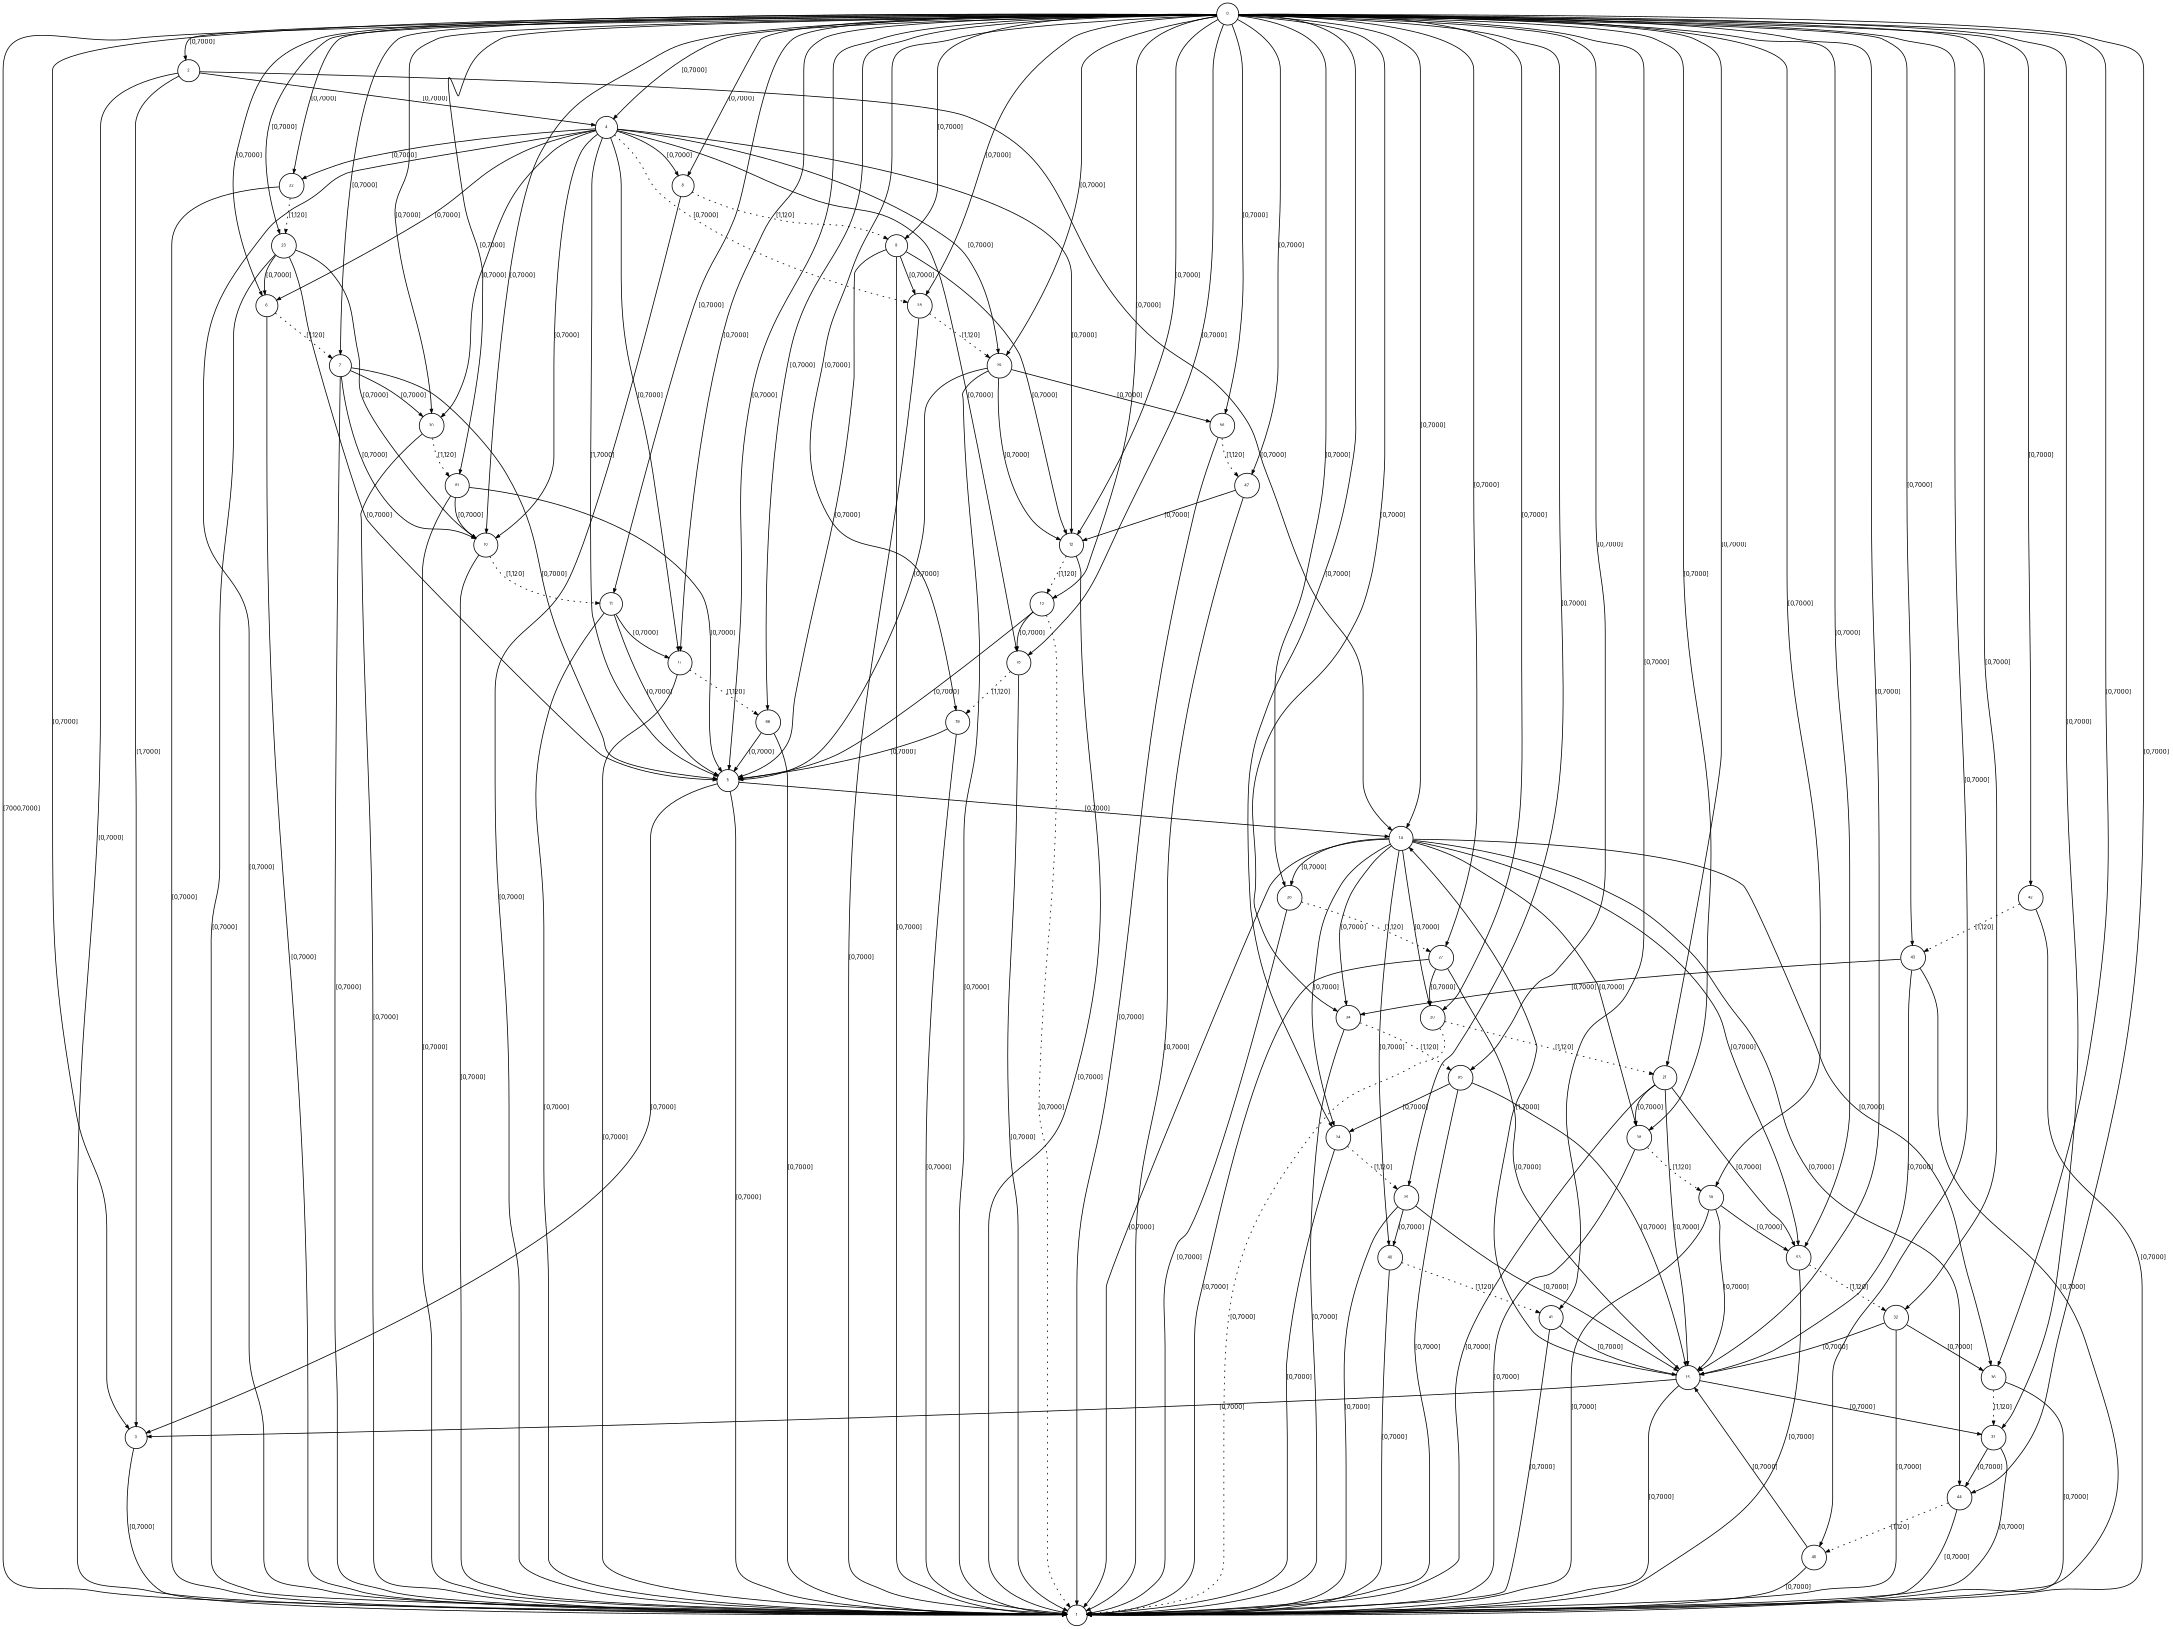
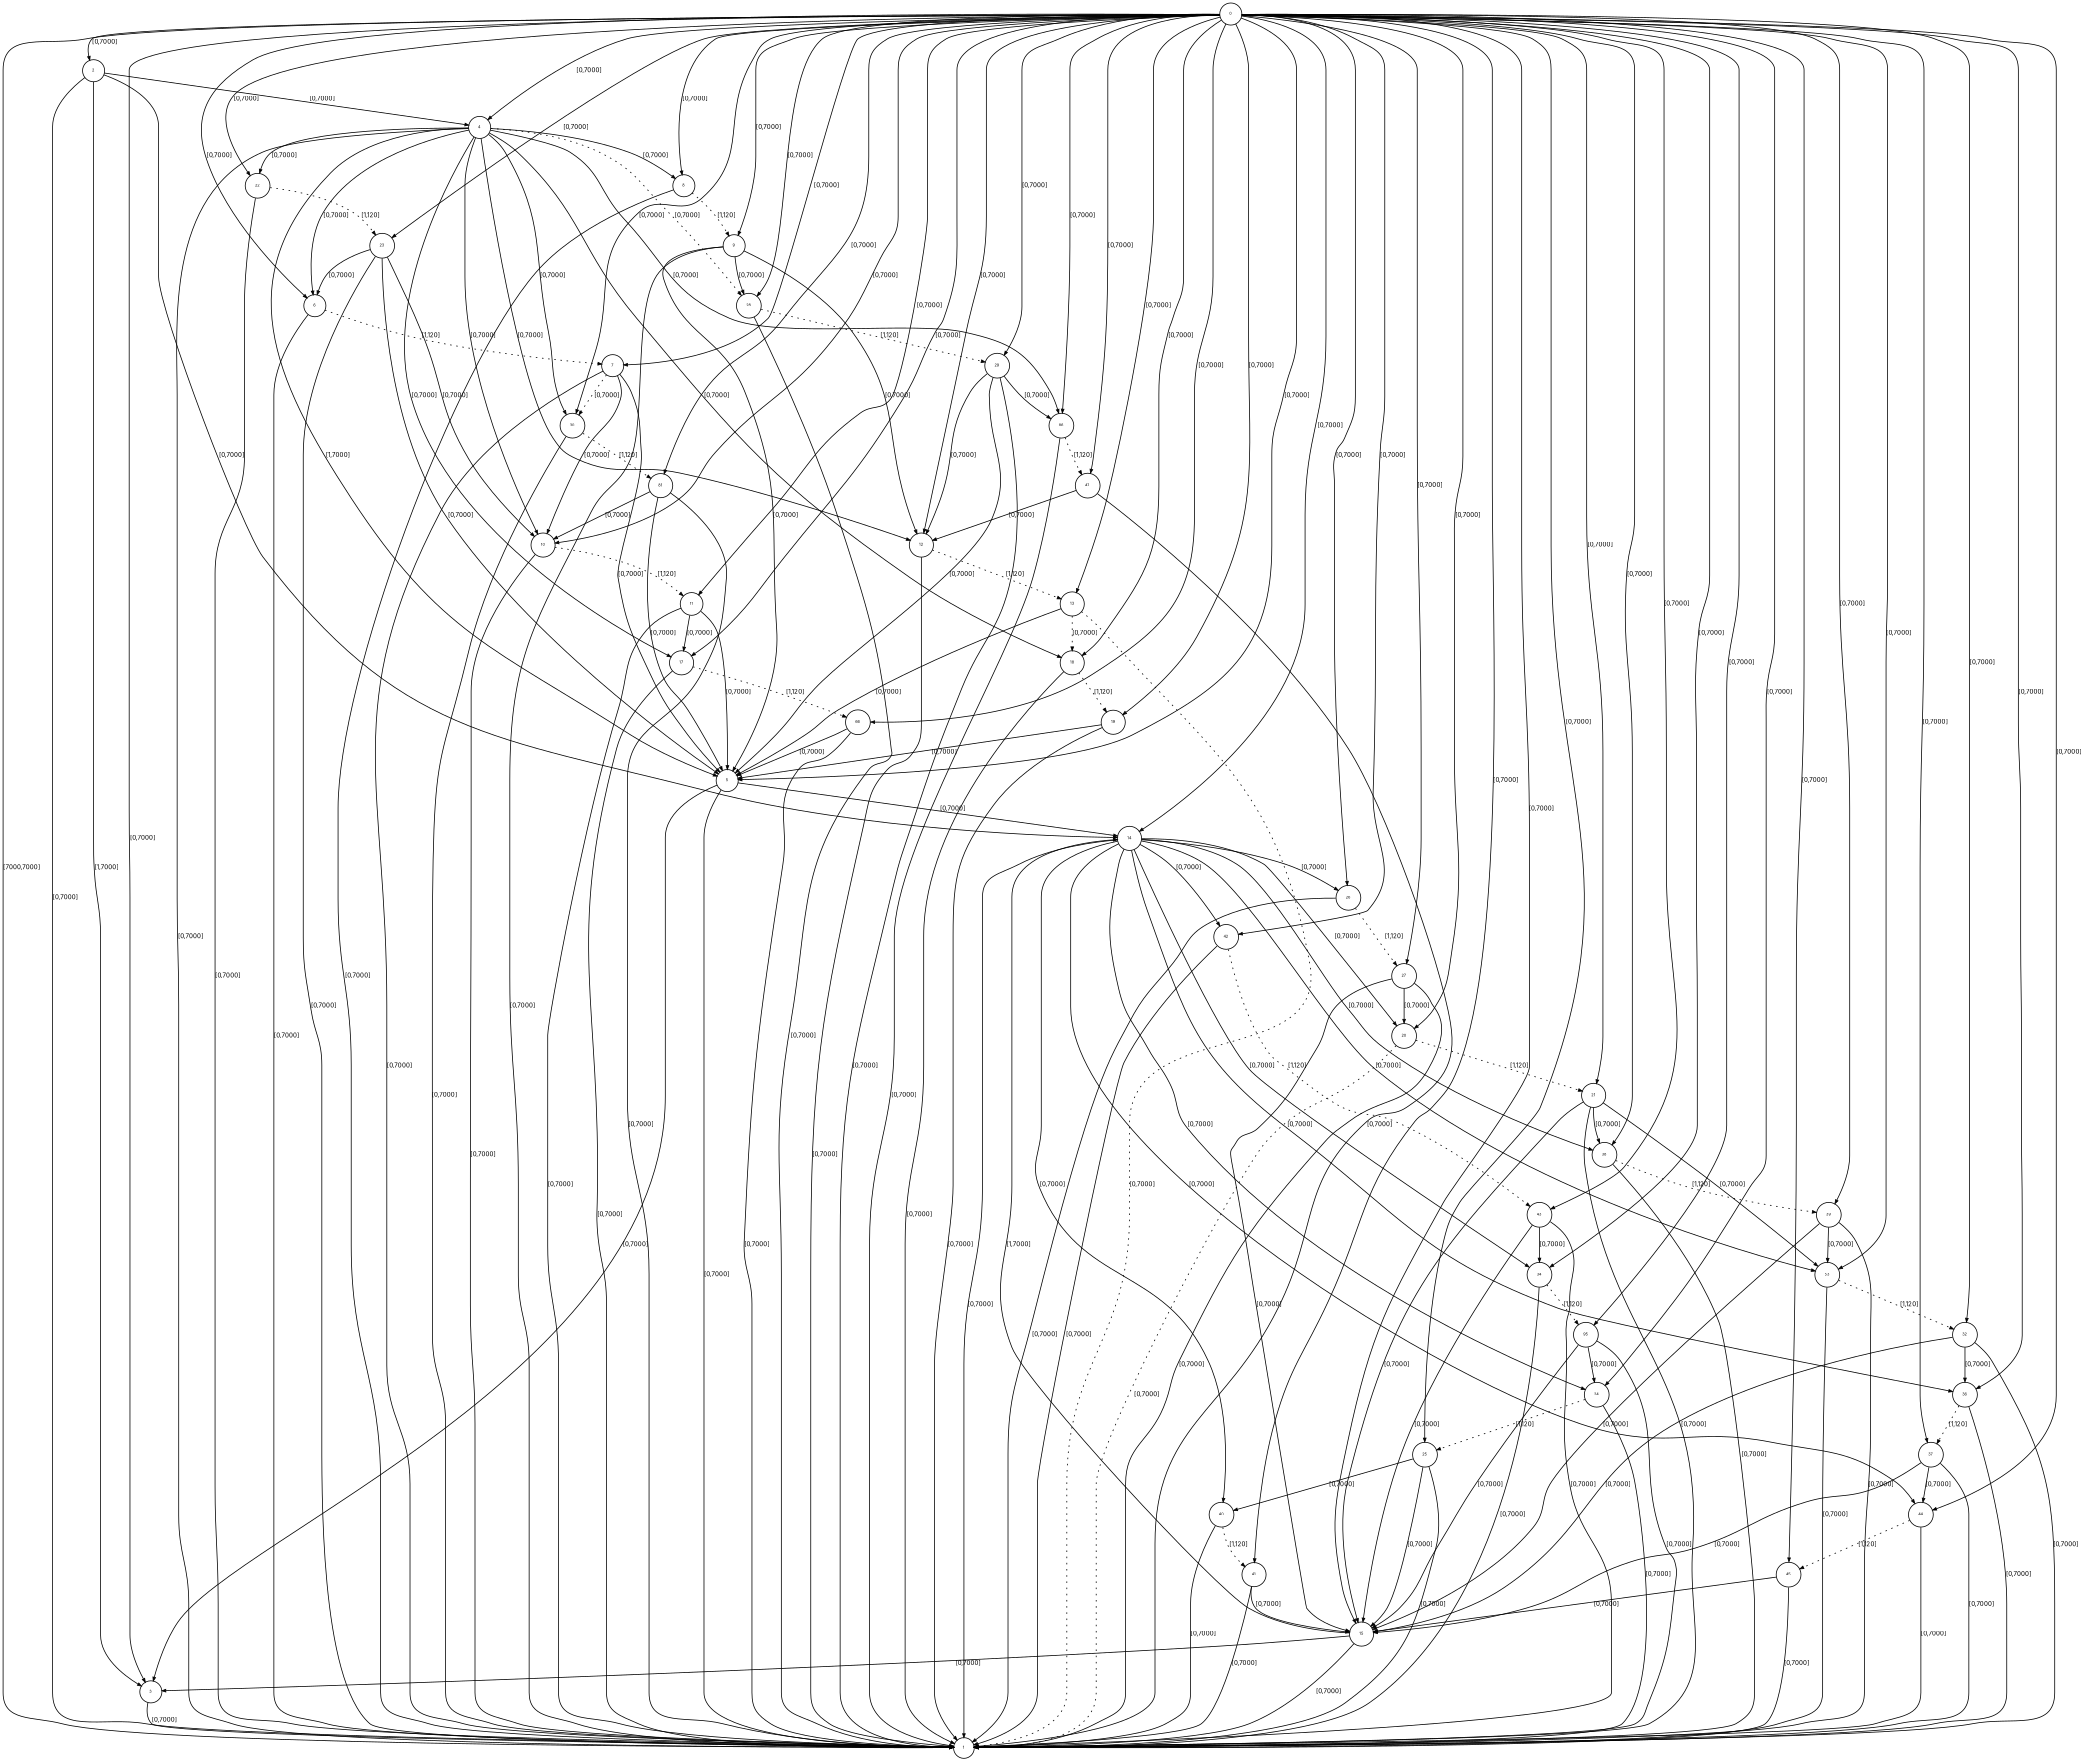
edge "4" -> "29": now "4" -> "86"
edge "7" -> "30": style solid -> dotted
edge "13" -> "18": style solid -> dotted
edge "14" -> "42": added, label "[0,7000]"
edge "15" -> "37": reversed
